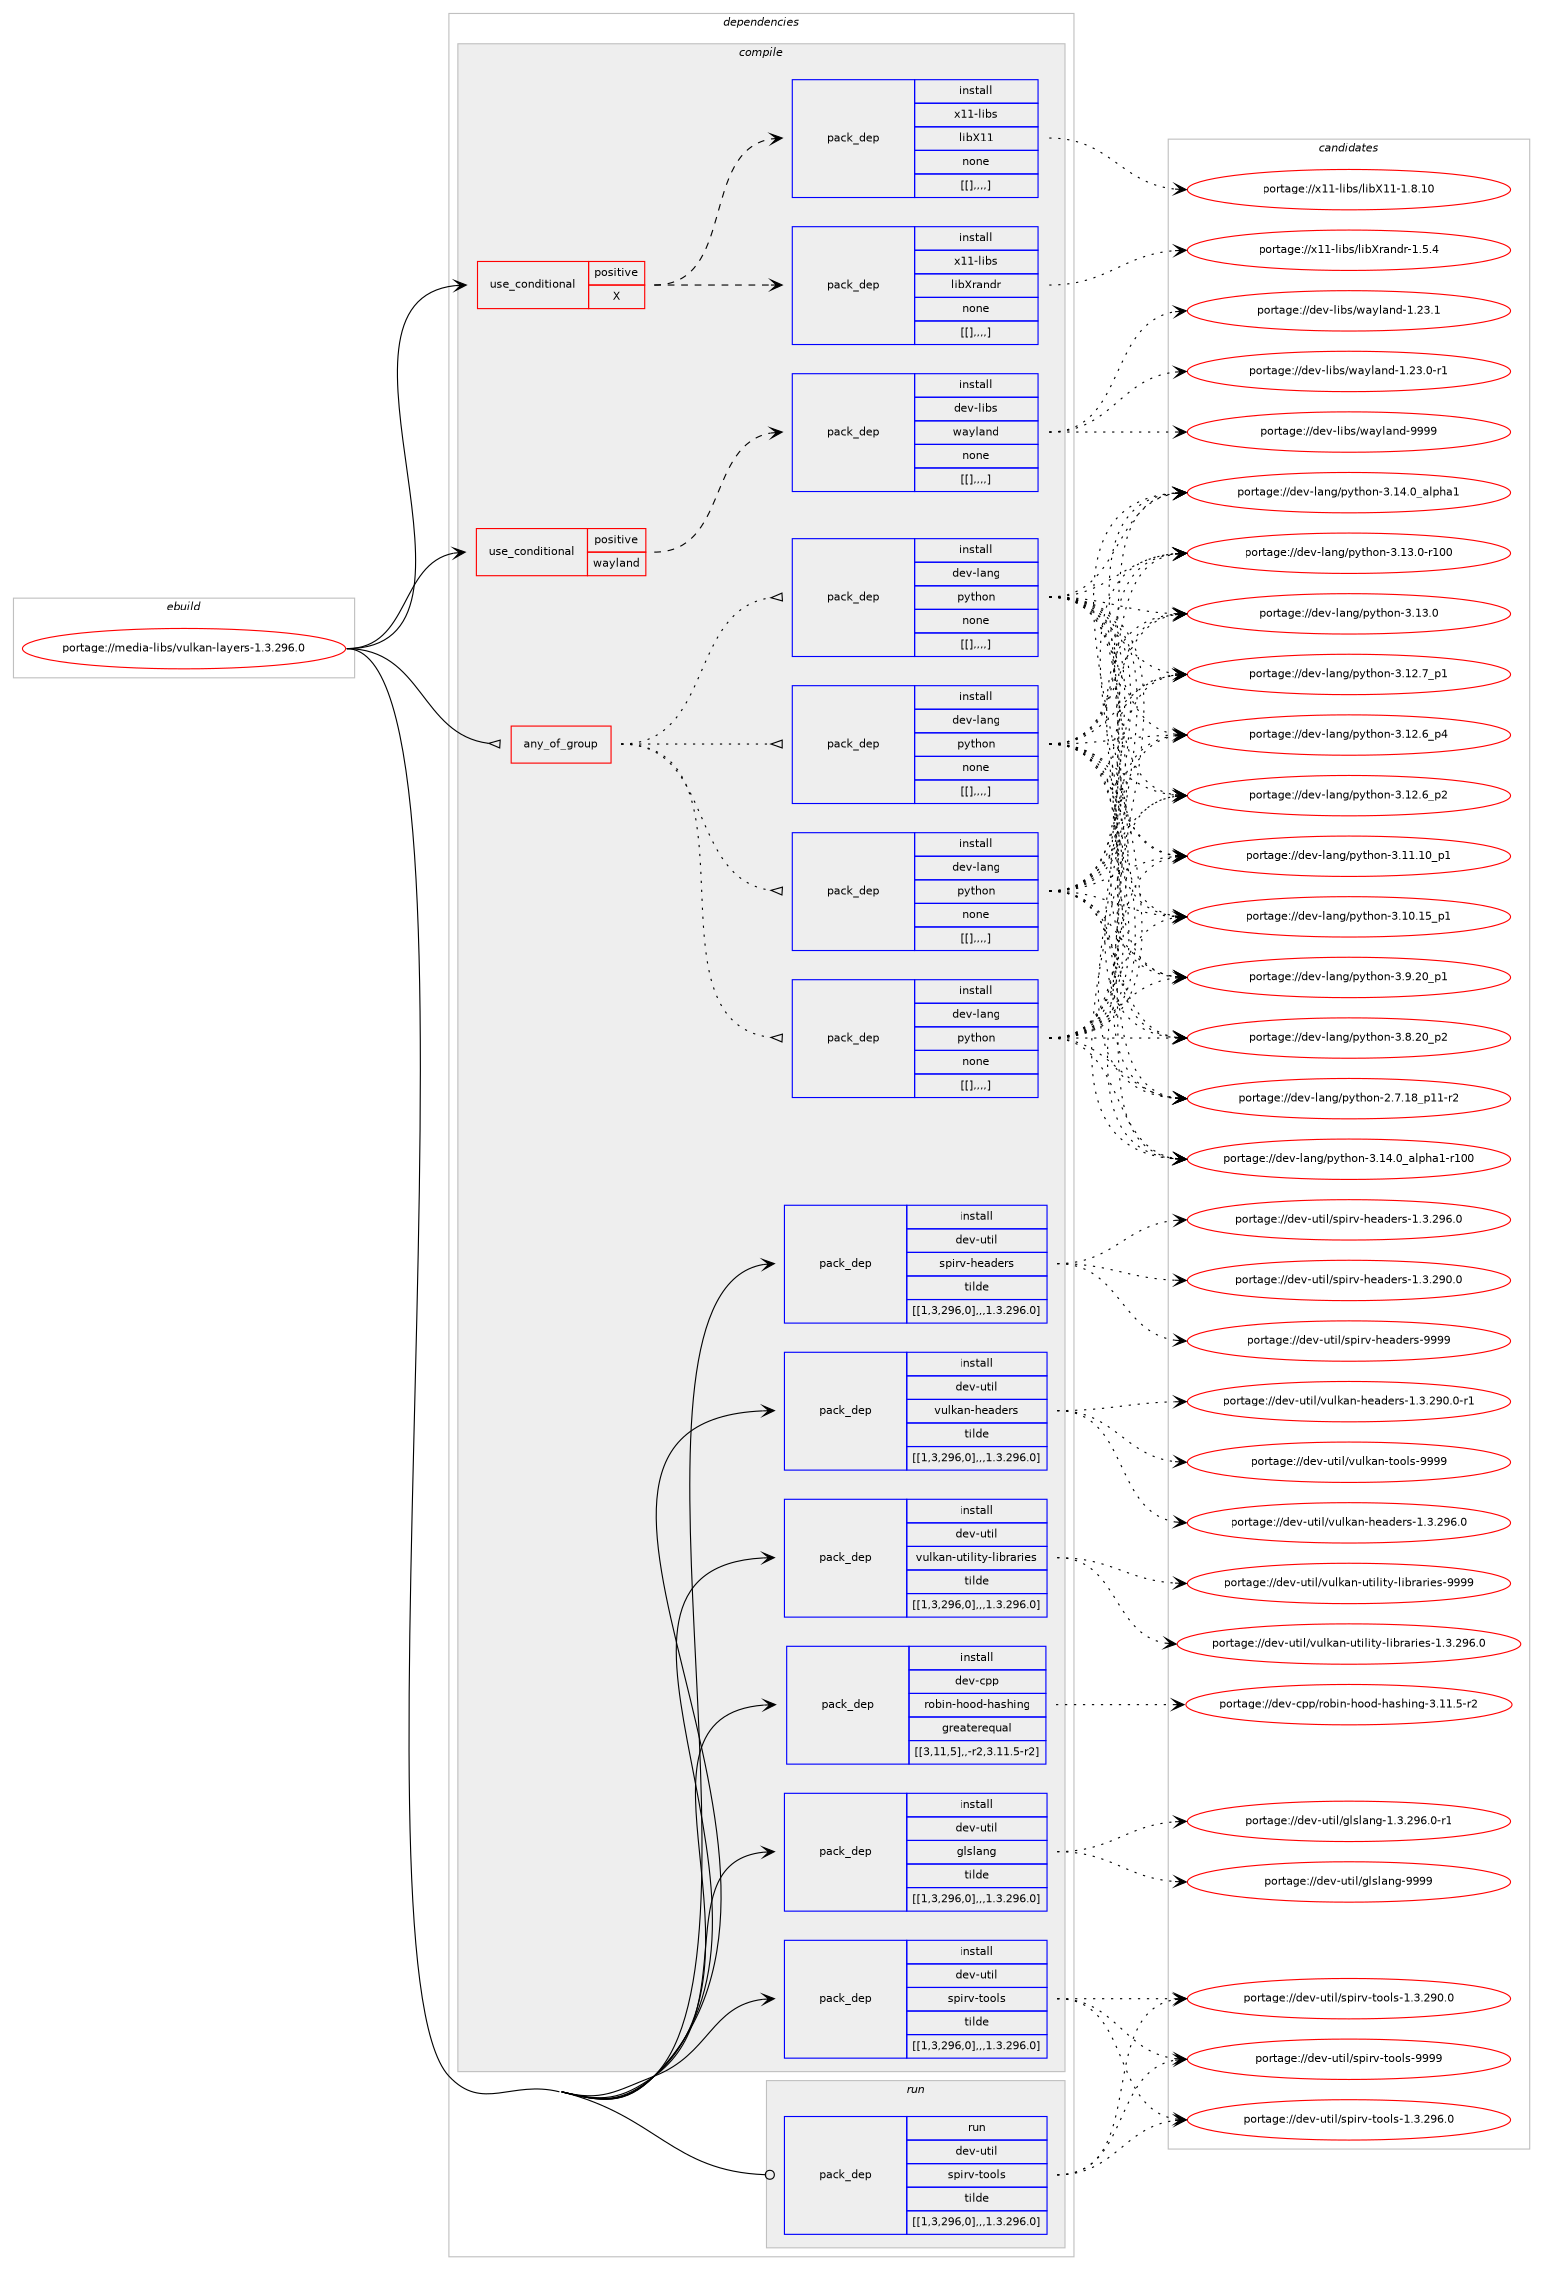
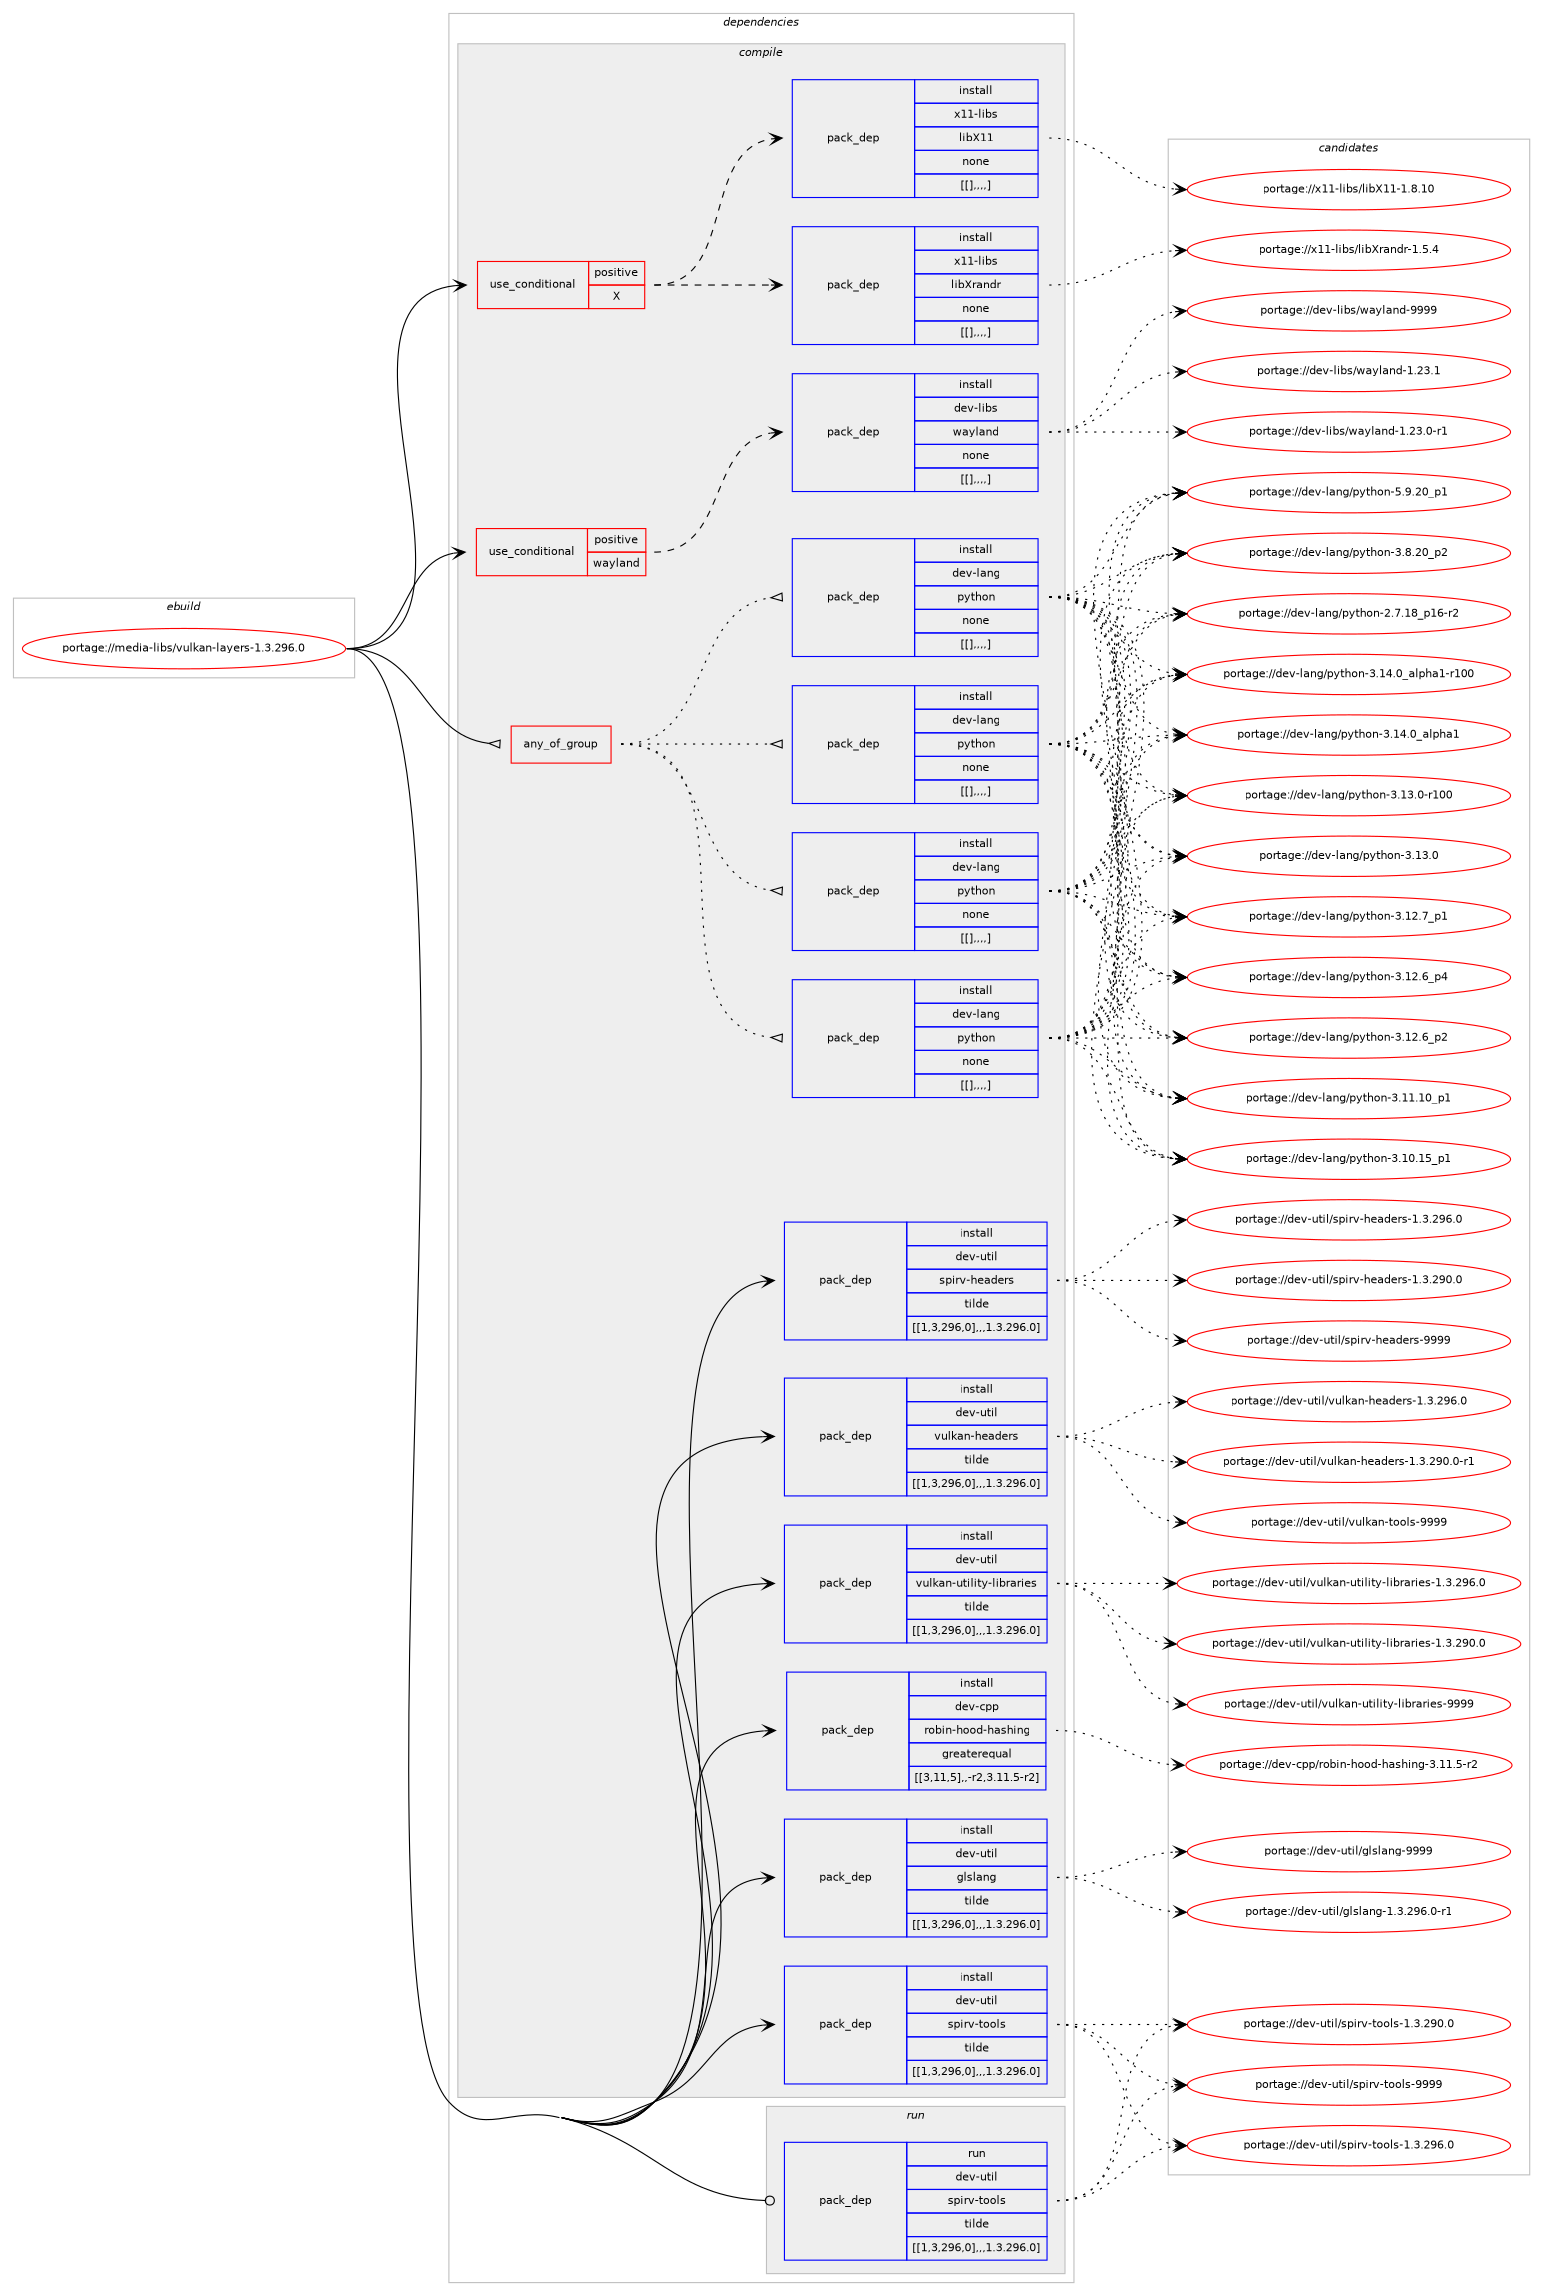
node "portage://dev-lang/python-3.9.20_p1": label "portage://dev-lang/python-3.9.20_p1" -> "portage://dev-lang/python-5.9.20_p1"
node "portage://dev-lang/python-2.7.18_p11-r2": label "portage://dev-lang/python-2.7.18_p11-r2" -> "portage://dev-lang/python-2.7.18_p16-r2"
node "portage://dev-util/vulkan-utility-libraries-1.3.290.0": added
